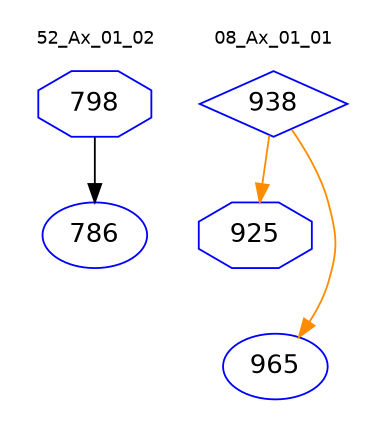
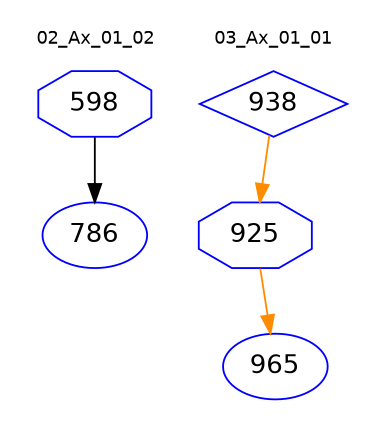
cluster "52_Ax_01_02": label "52_Ax_01_02" -> "02_Ax_01_02"
cluster "08_Ax_01_01": label "08_Ax_01_01" -> "03_Ax_01_01"
node "798": label "798" -> "598"
edge "938" -> "965": now "925" -> "965"
